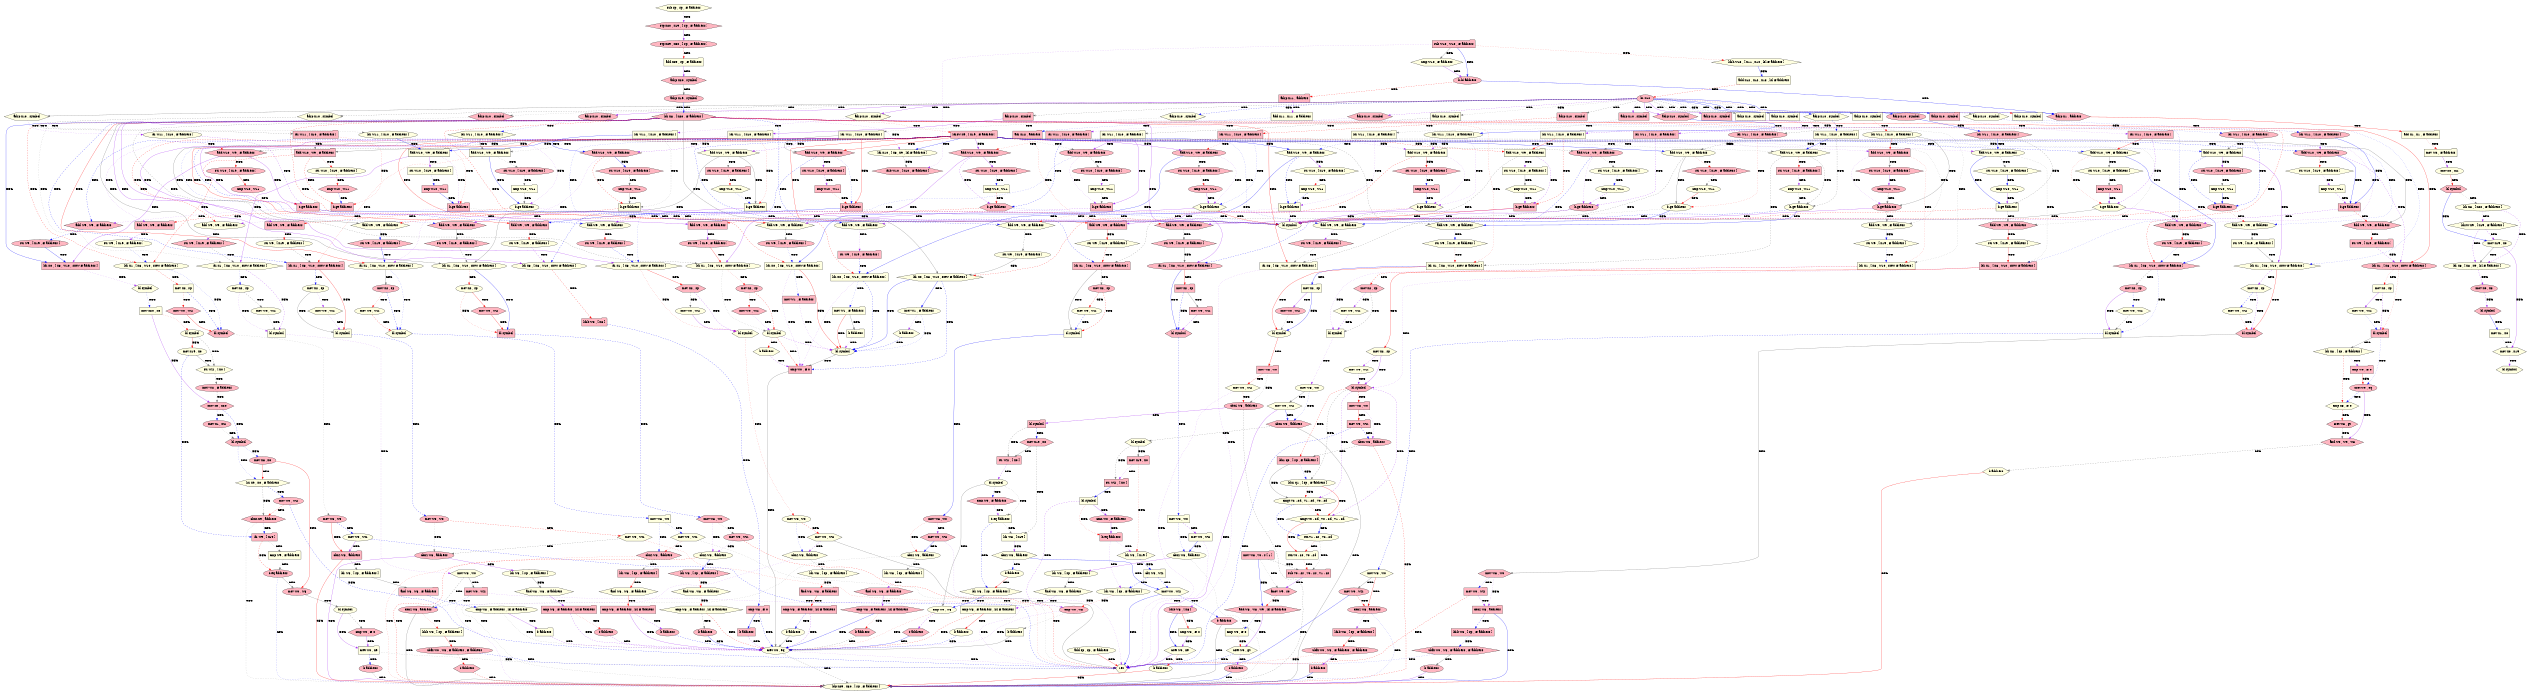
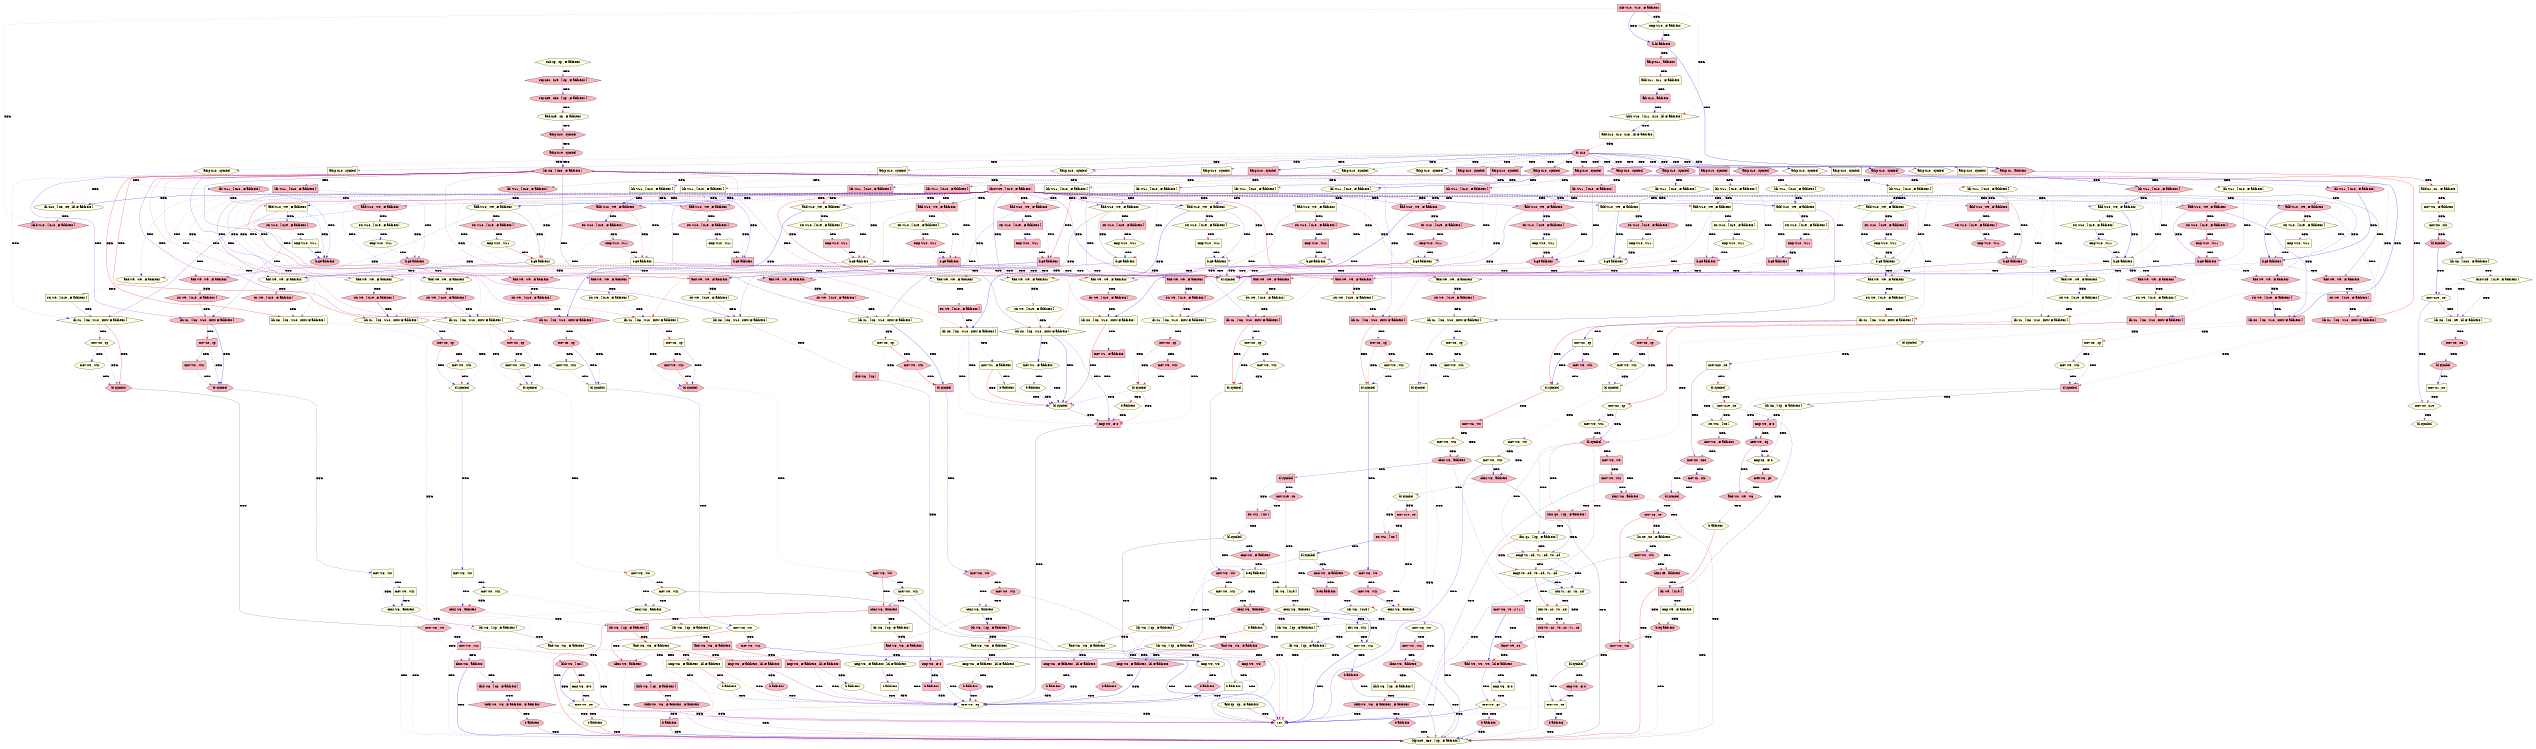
node "add x29 , sp , # address": shape folder -> ellipse
edge "adr x12 , address" -> "ldrh w13 , [ x11 , x10 , lsl # address ]": added, label "CFG"
edge "cset w0 , gt" -> "ret": style dashed -> solid
